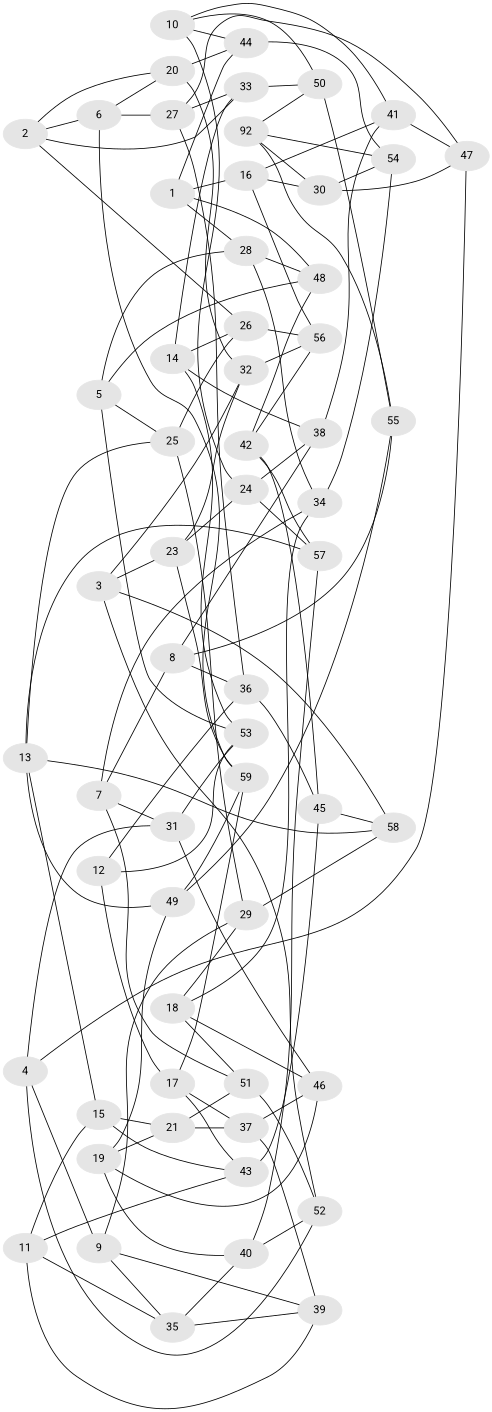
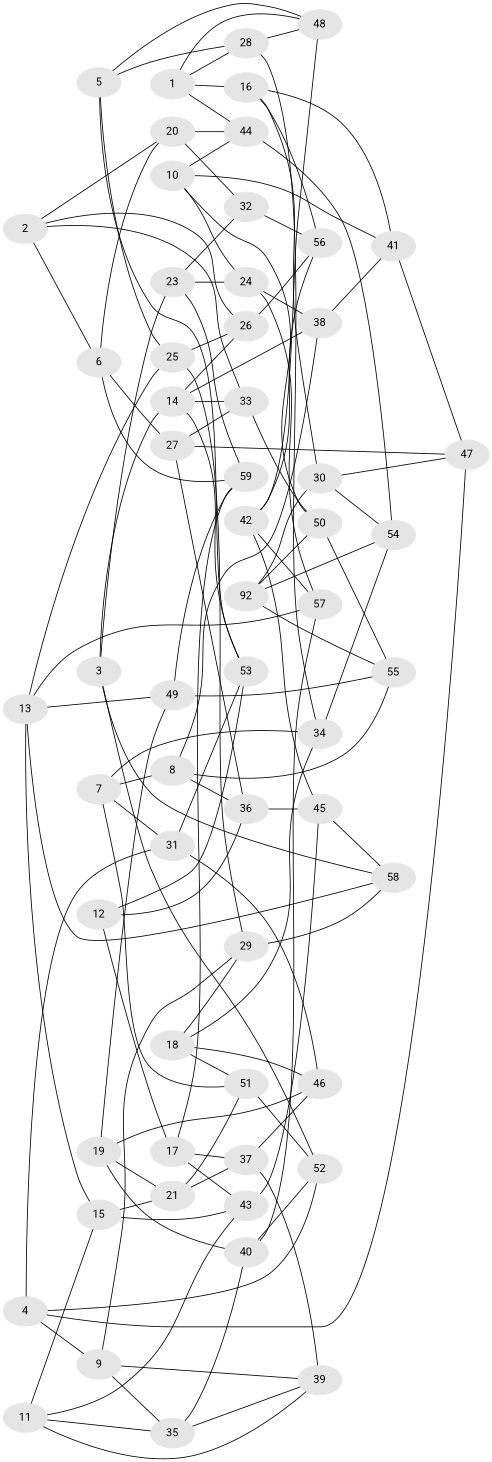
edge "32" -- "3": now "14" -- "3"
